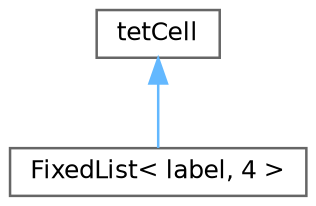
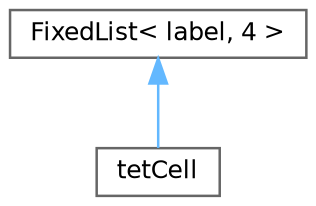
edge "FixedList< label, 4 >" -> "tetCell": reversed
